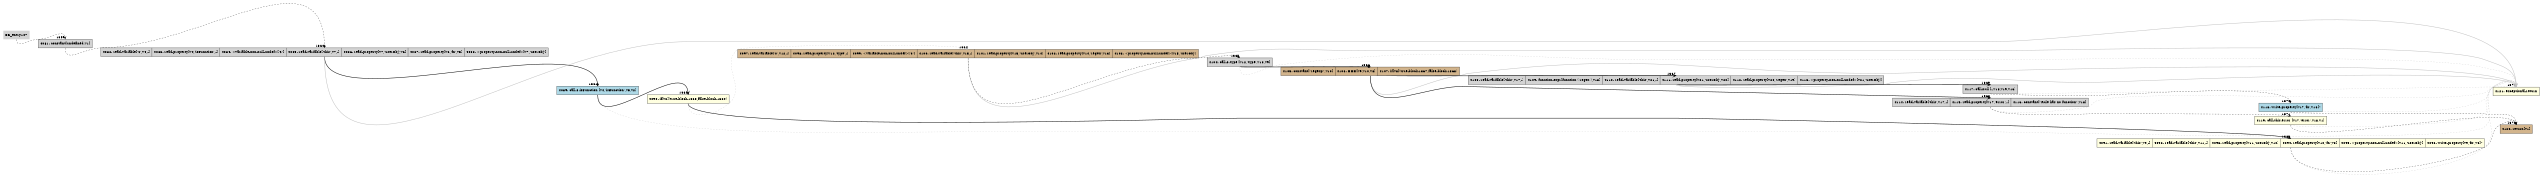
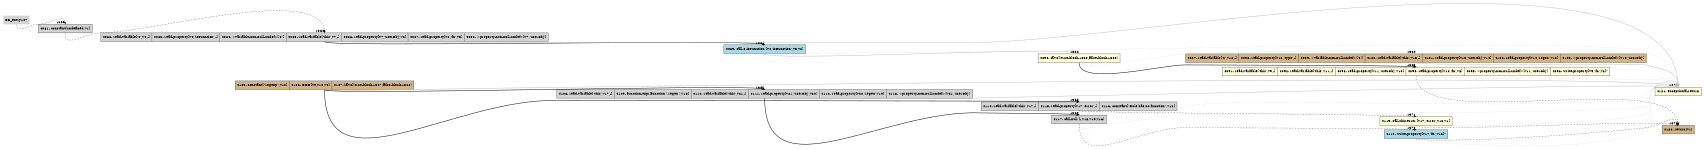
node "4104: call-$.type [v12,'type',v13,v9]": removed
edge "4089: call-$.isFunction [v4,'isFunction',v5,v2]" -> "4090: if[v2](true-block:1363,false-block:1364)": color black -> gray
